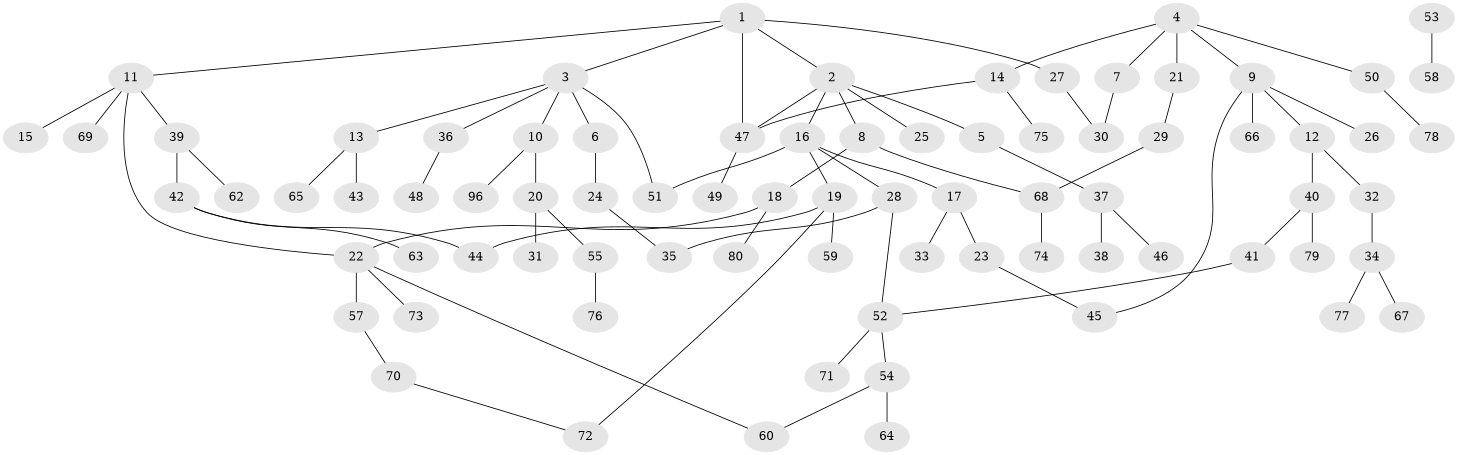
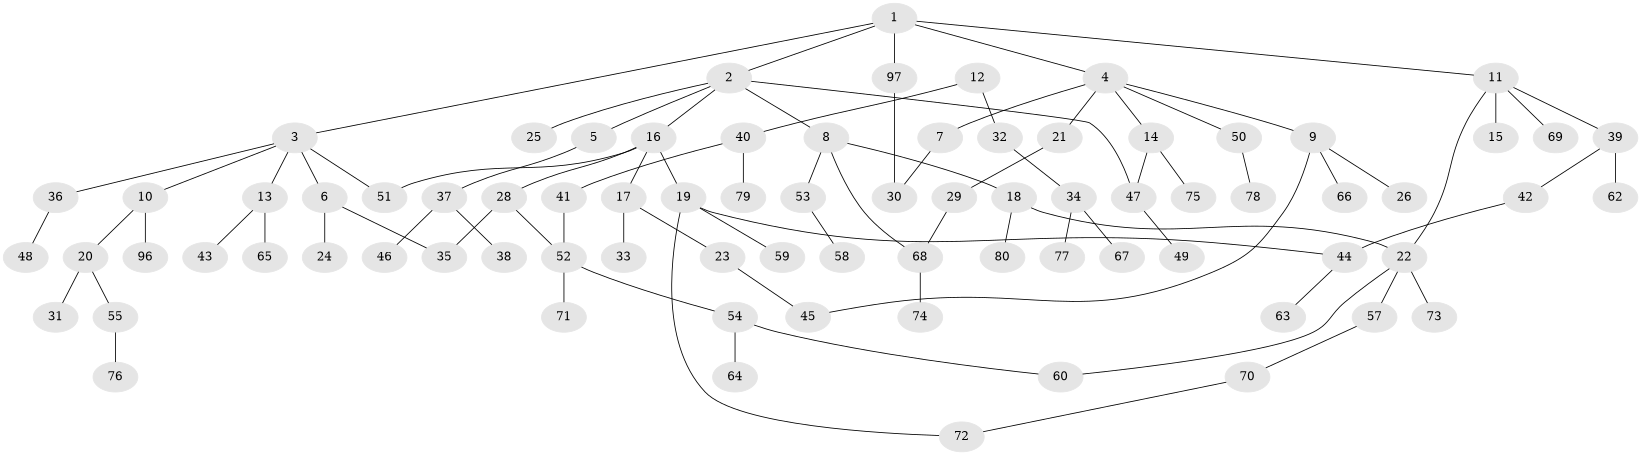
edge "1" -- "47": now "1" -- "4"
node "27": label "27" -> "97"
edge "9" -- "12": removed
edge "8" -- "53": added
edge "24" -- "35": now "6" -- "35"
edge "42" -- "63": now "44" -- "63"
